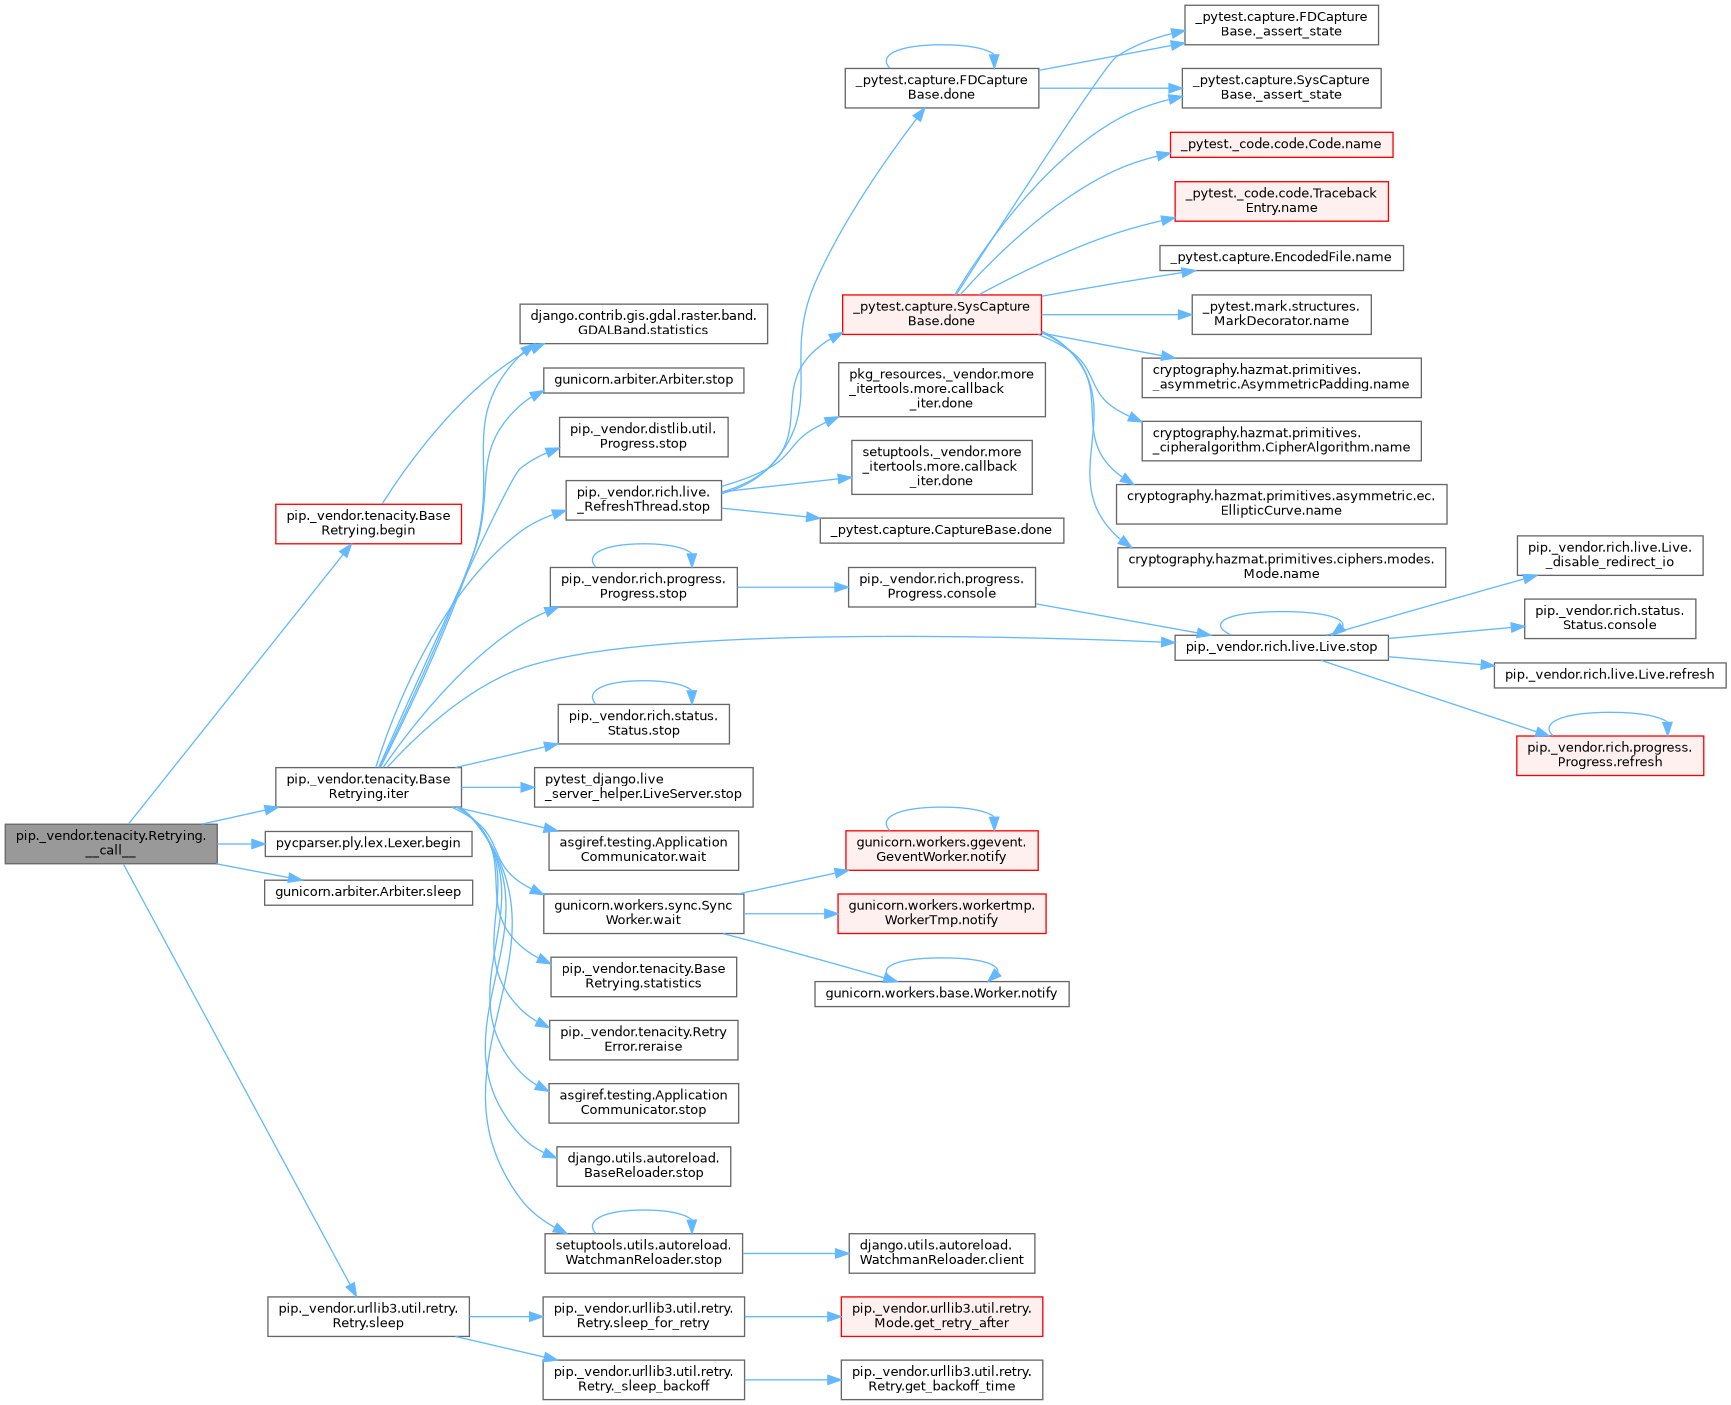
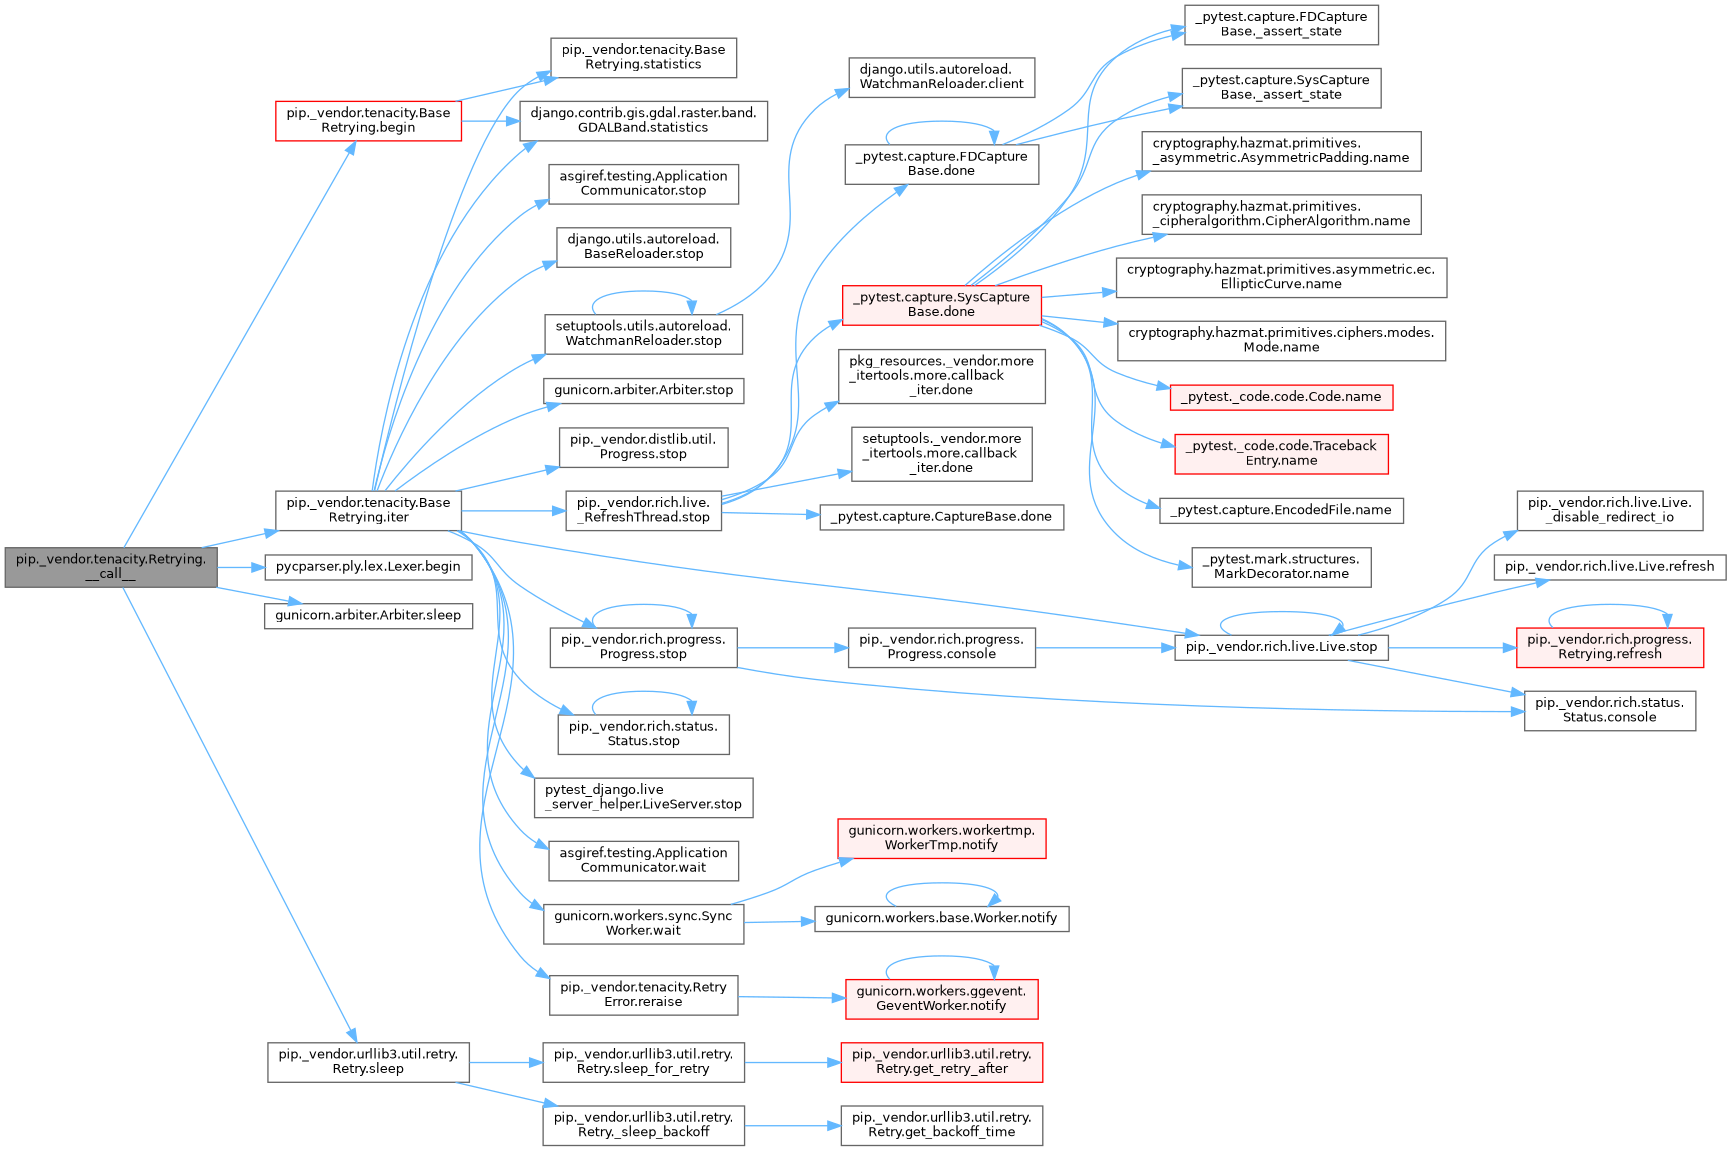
edge "pip._vendor.tenacity.Base Retrying.begin" -> "pip._vendor.tenacity.Base Retrying.statistics": added
edge "pip._vendor.rich.progress. Progress.stop" -> "pip._vendor.rich.status. Status.console": added
node "pip._vendor.rich.progress. Progress.refresh": label "pip._vendor.rich.progress. Progress.refresh" -> "pip._vendor.rich.progress. Retrying.refresh"
edge "gunicorn.workers.sync.Sync Worker.wait" -> "gunicorn.workers.ggevent. GeventWorker.notify": now "pip._vendor.tenacity.Retry Error.reraise" -> "gunicorn.workers.ggevent. GeventWorker.notify"
node "pip._vendor.urllib3.util.retry. Mode.get_retry_after": label "pip._vendor.urllib3.util.retry. Mode.get_retry_after" -> "pip._vendor.urllib3.util.retry. Retry.get_retry_after"
